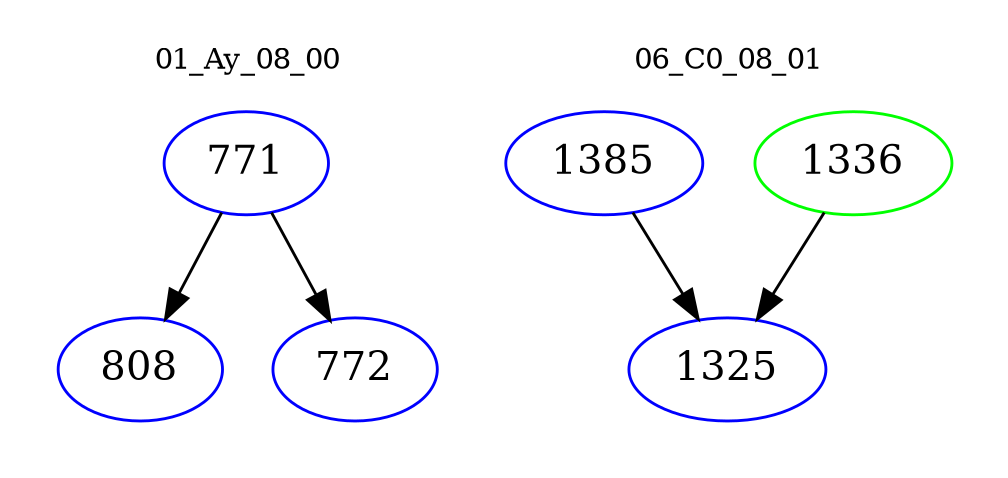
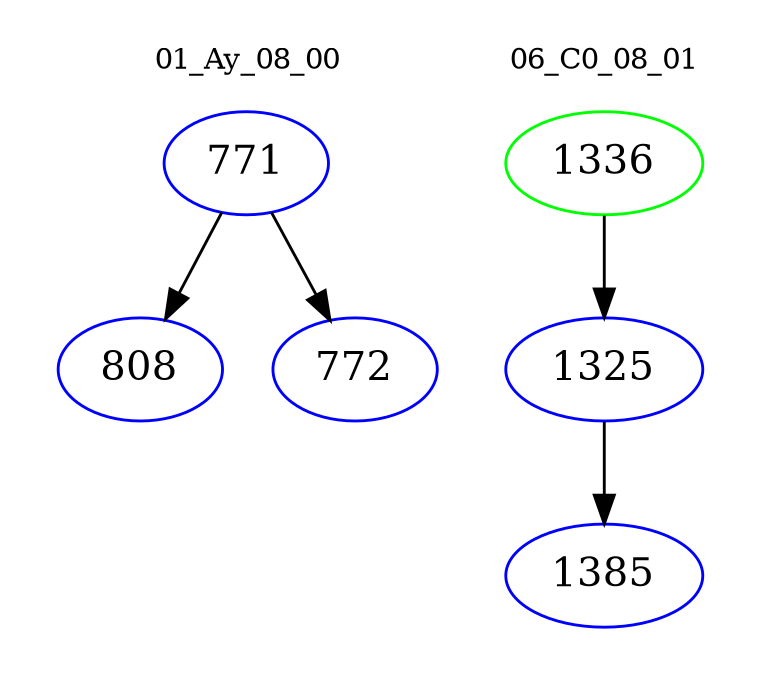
edge "1385" -> "1325": reversed
